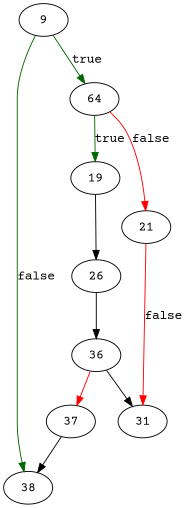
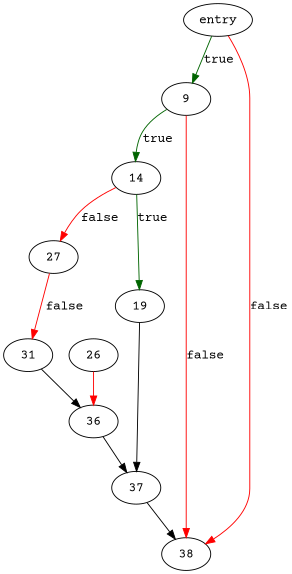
node "entry": added
node "64": label "64" -> "14"
edge "19" -> "26": now "19" -> "37"
node "21": label "21" -> "27"
edge "9" -> "38": color darkgreen -> red
edge "26" -> "36": color black -> red
edge "36" -> "37": color red -> black
edge "36" -> "31": reversed
